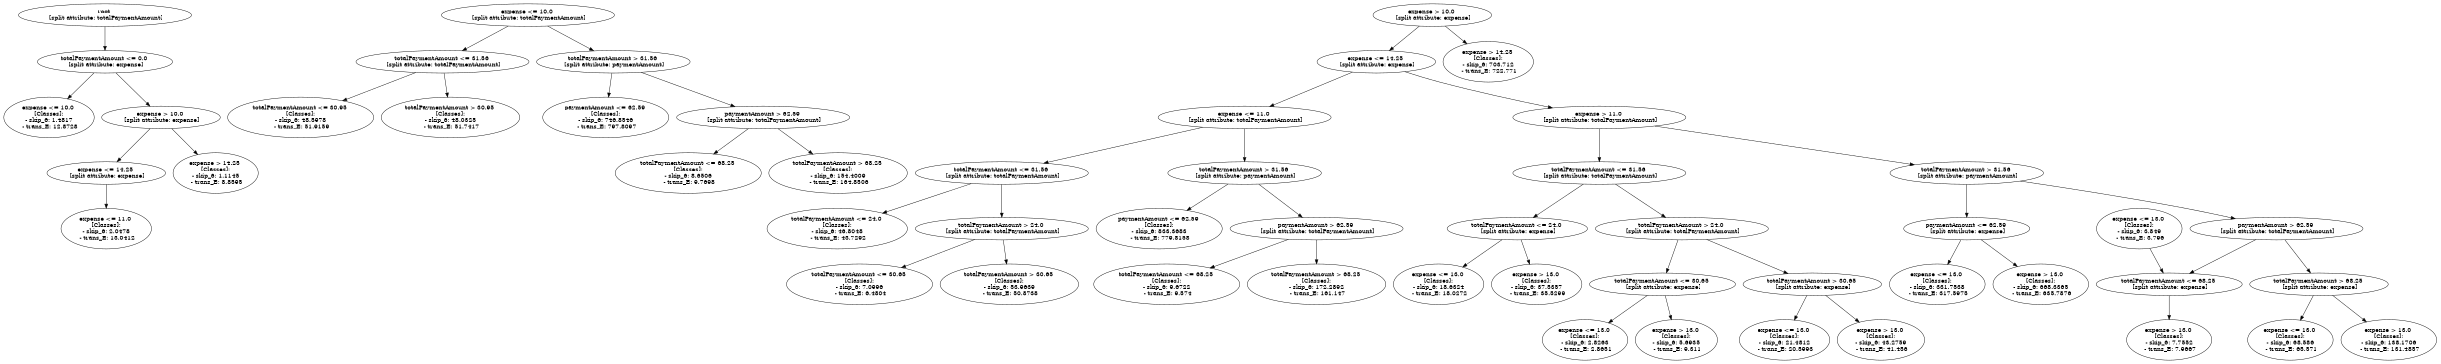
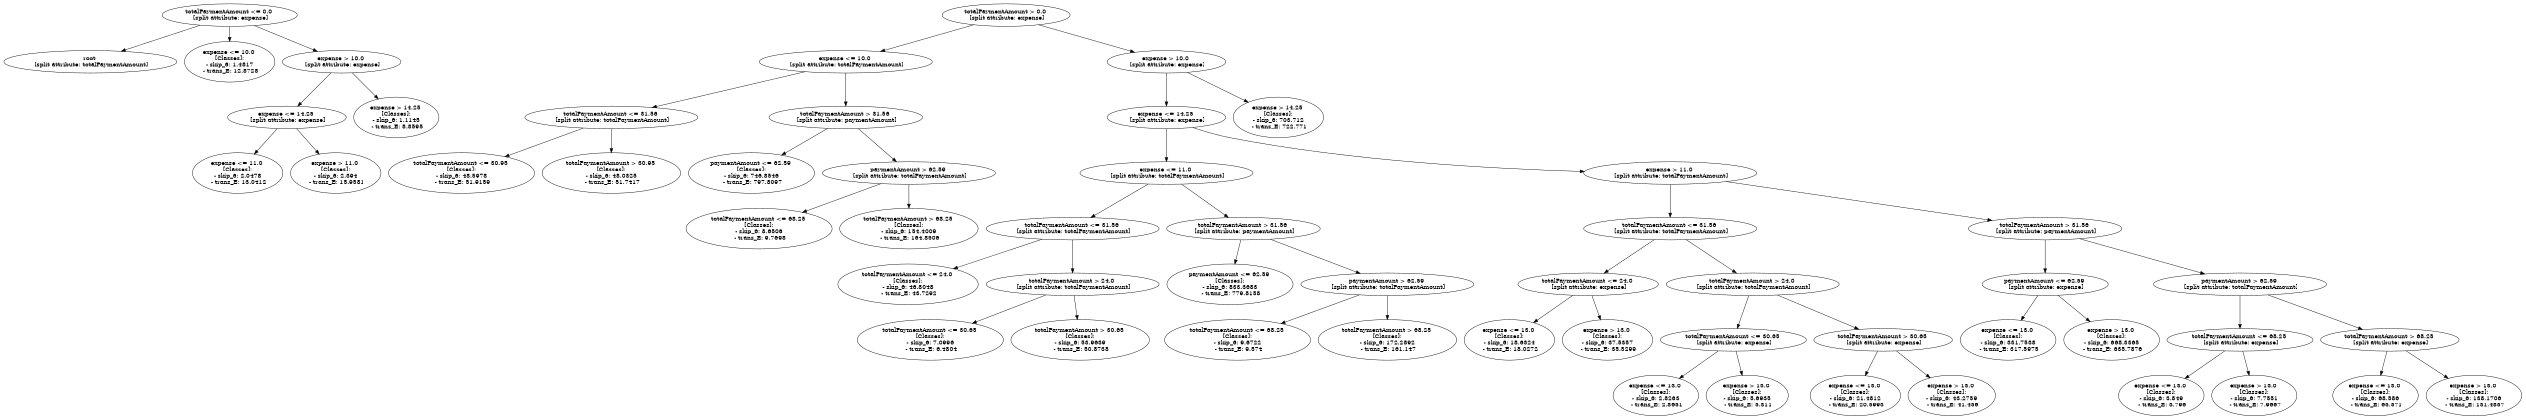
node "totalPaymentAmount > 0.0 [split attribute: expense]": added
edge "root [split attribute: totalPaymentAmount]" -> "totalPaymentAmount <= 0.0 [split attribute: expense]": reversed
node "expense > 11.0 [Classes]: - skip_6: 2.394 - trans_E: 15.9581": added
edge "expense <= 13.0 [Classes]: - skip_6: 3.849 - trans_E: 3.796" -> "totalPaymentAmount <= 68.25 [split attribute: expense]": reversed
node "expense > 13.0 [Classes]: - skip_6: 5.6935 - trans_E: 9.311": label "expense > 13.0 [Classes]: - skip_6: 5.6935 - trans_E: 9.311" -> "expense > 13.0 [Classes]: - skip_6: 5.6935 - trans_E: 5.311"
node "expense > 13.0 [Classes]: - skip_6: 7.7552 - trans_E: 7.9667": label "expense > 13.0 [Classes]: - skip_6: 7.7552 - trans_E: 7.9667" -> "expense > 13.0 [Classes]: - skip_6: 7.7551 - trans_E: 7.9667"
